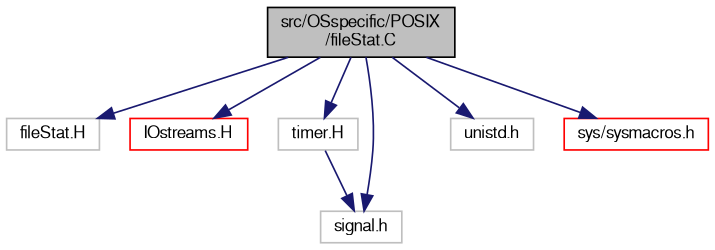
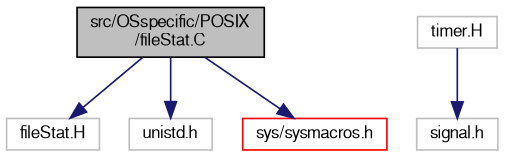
edge "src/OSspecific/POSIX /fileStat.C" -> "timer.H": removed
edge "src/OSspecific/POSIX /fileStat.C" -> "signal.h": removed
node "IOstreams.H": removed
